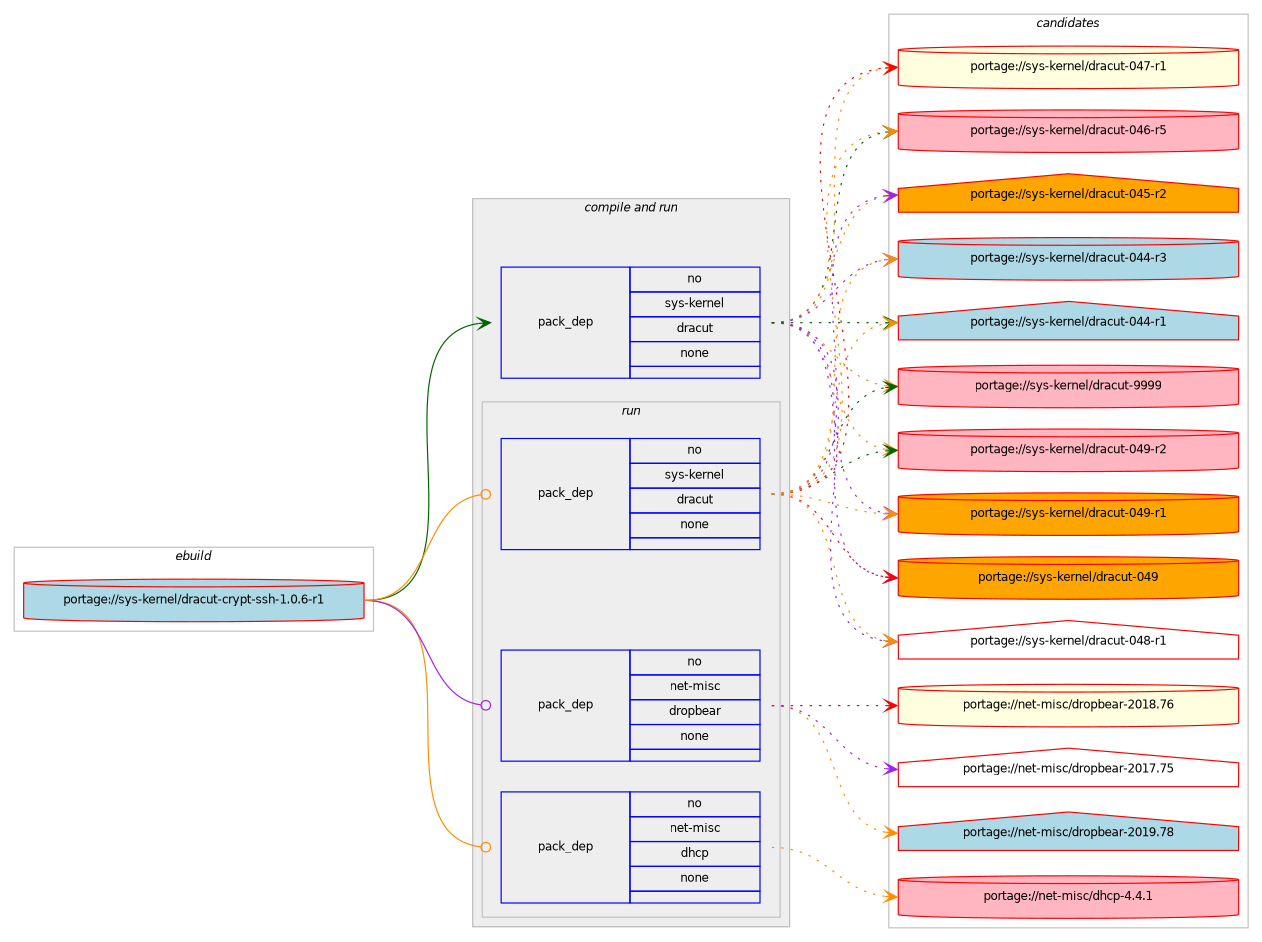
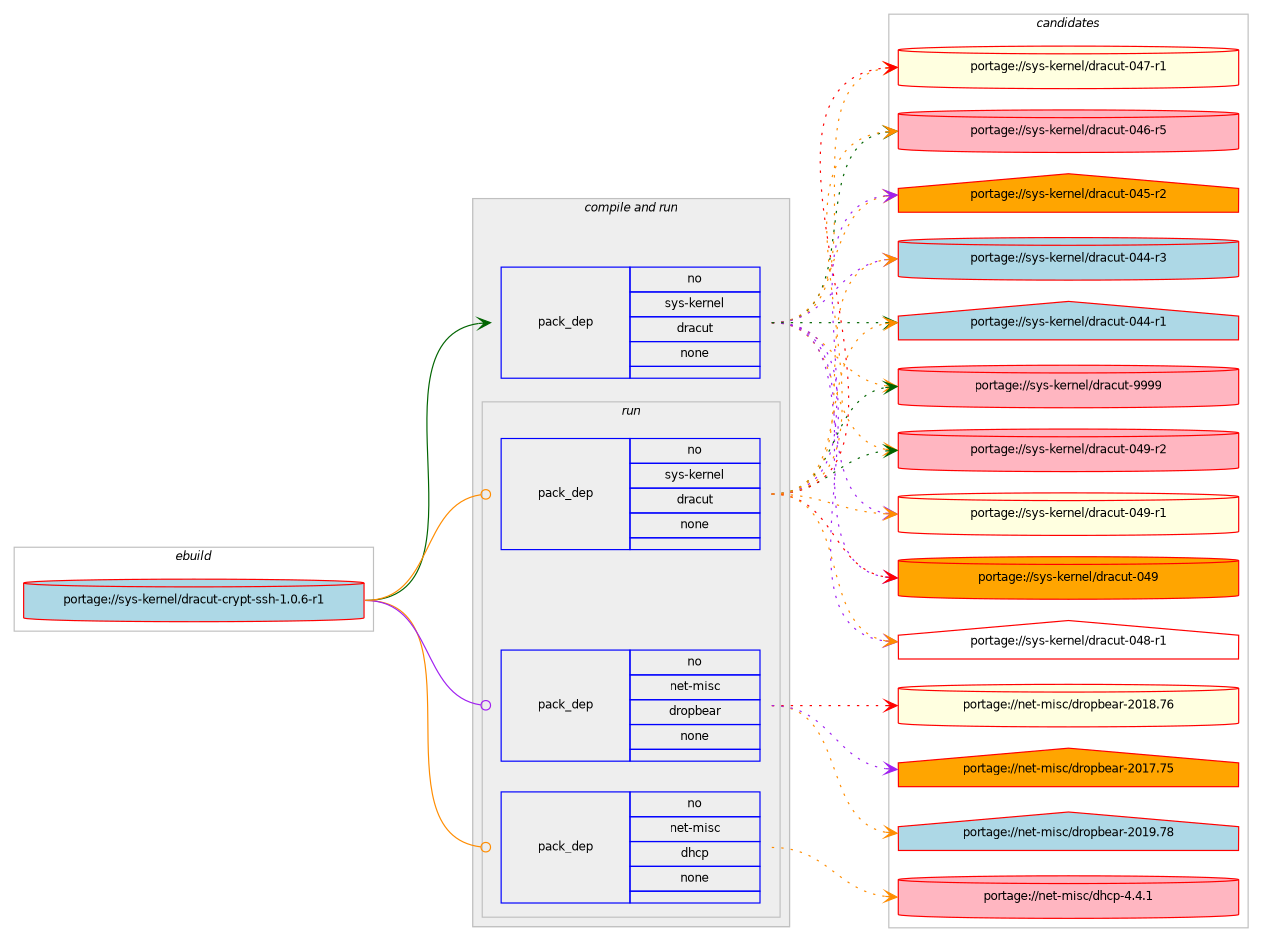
node "portage://sys-kernel/dracut-049-r1": fillcolor orange -> lightyellow
node "portage://net-misc/dropbear-2017.75": fillcolor white -> orange
